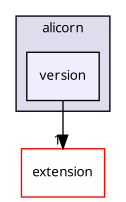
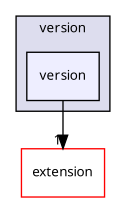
cluster "alicorn": label "alicorn" -> "version"
